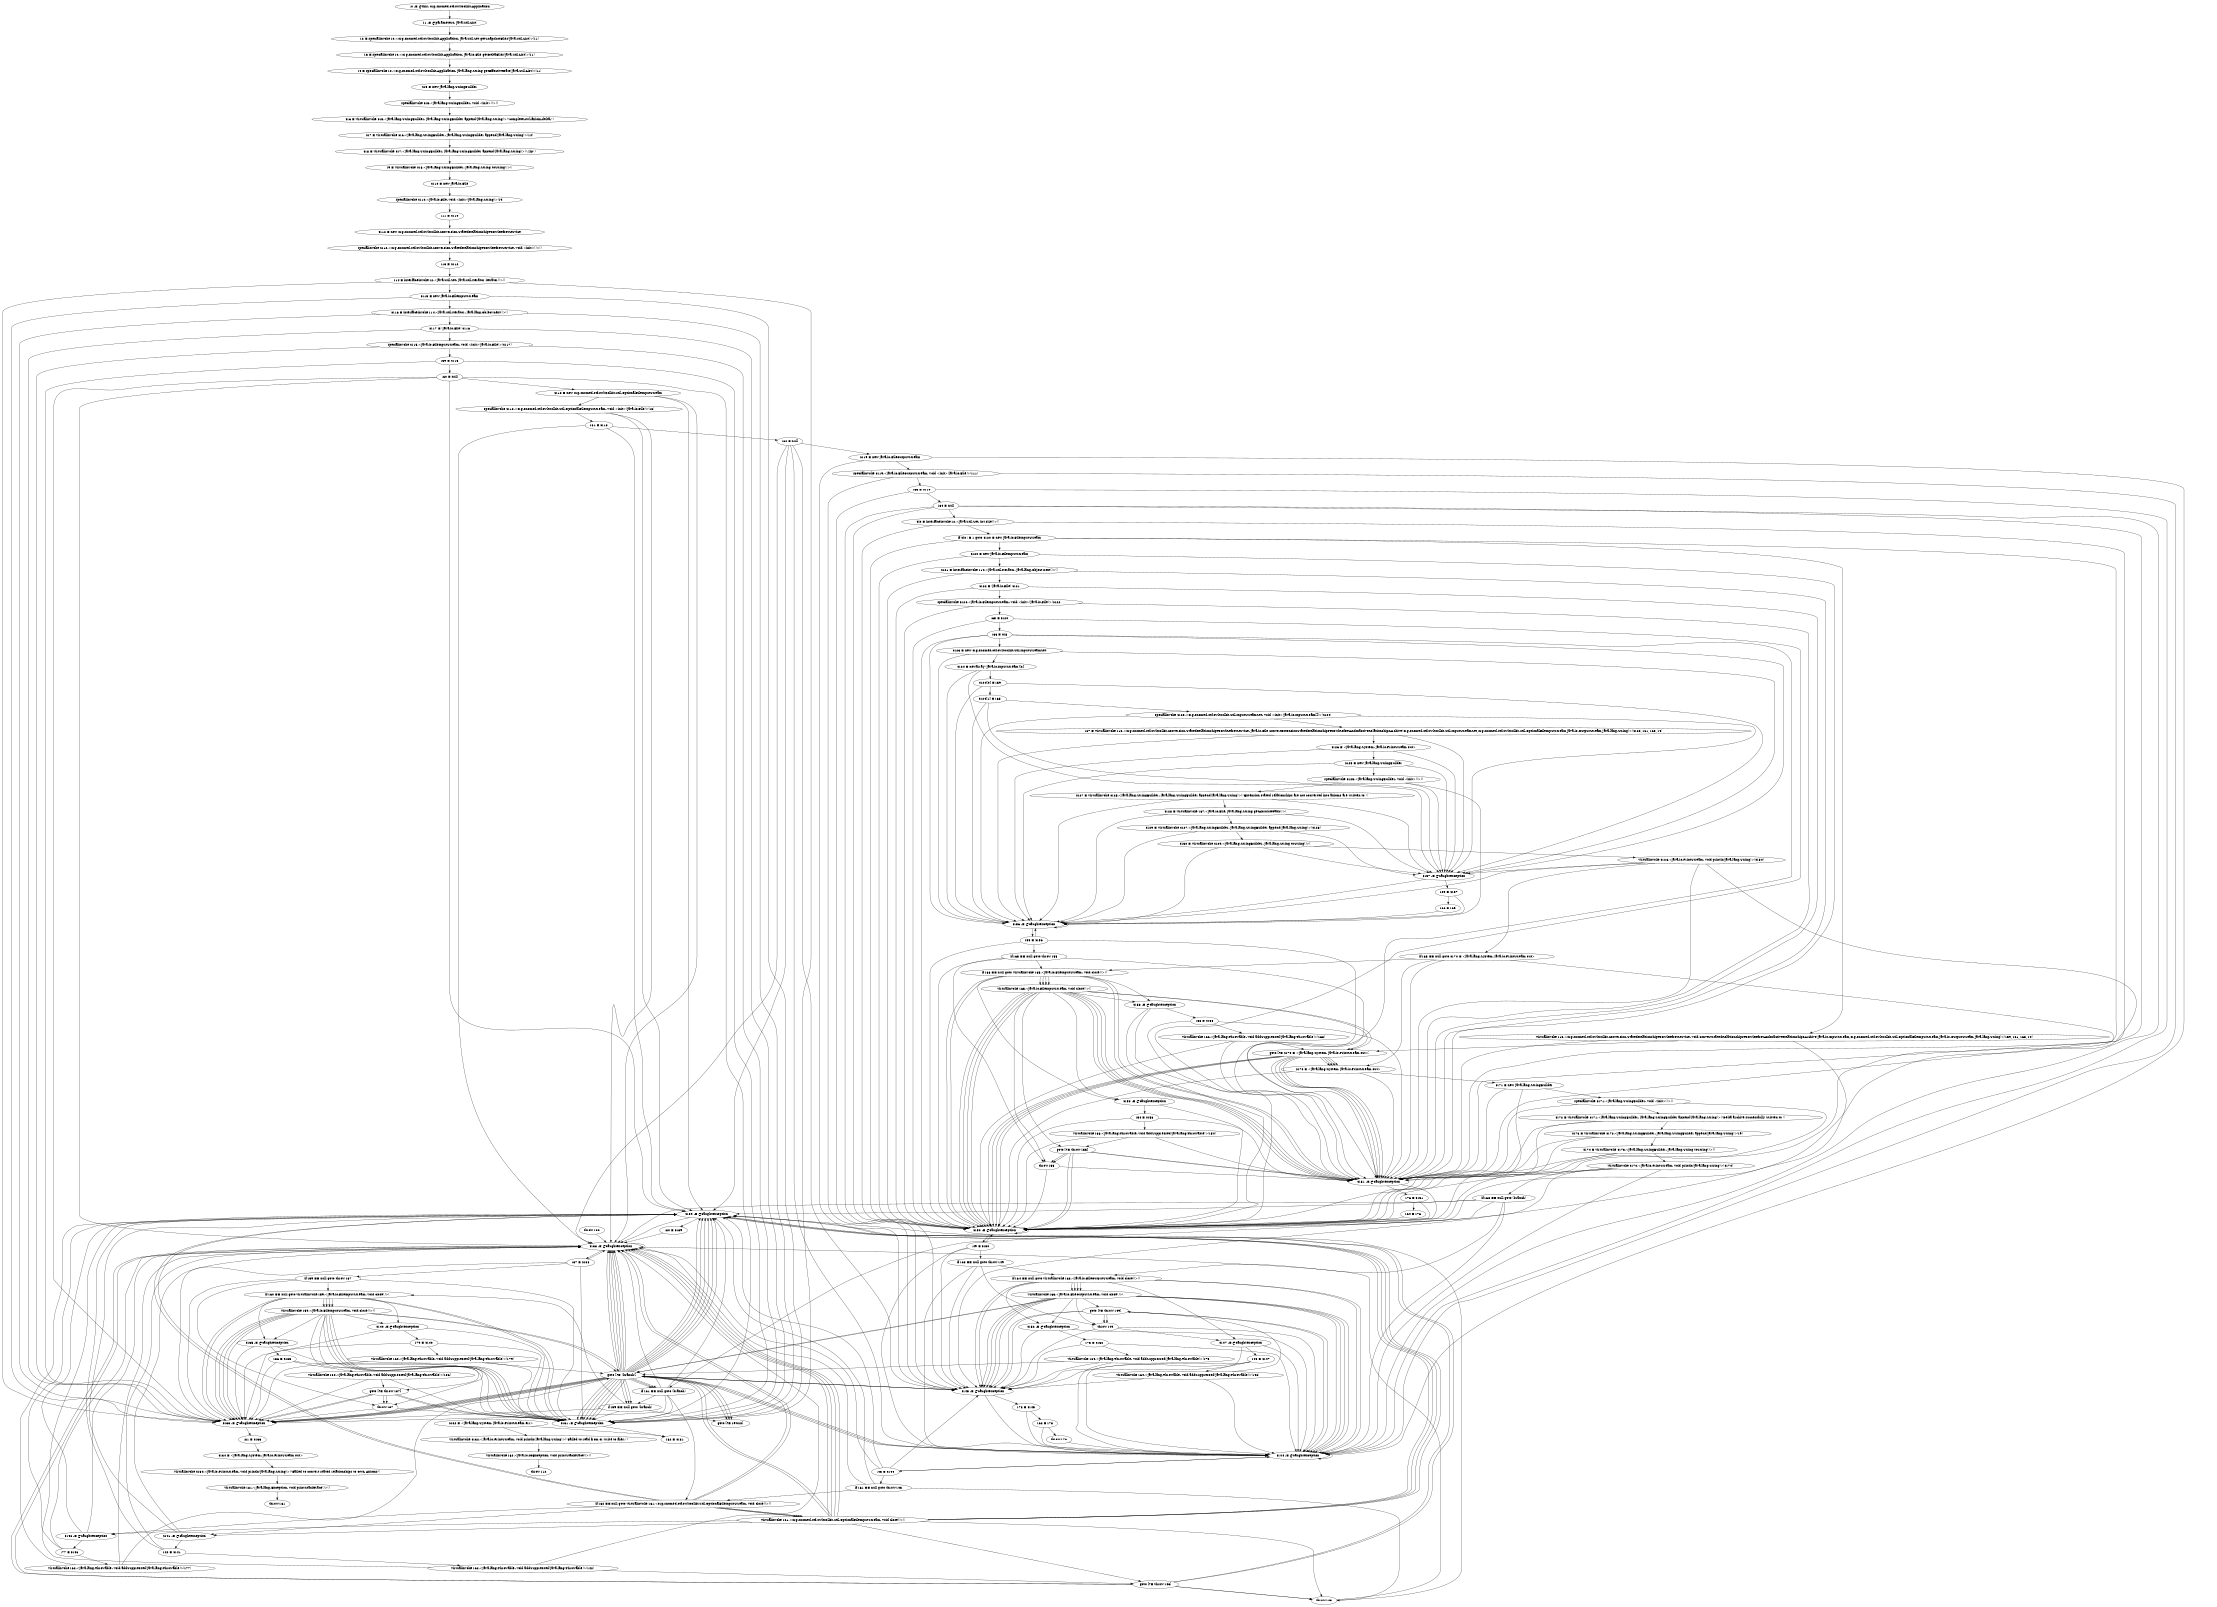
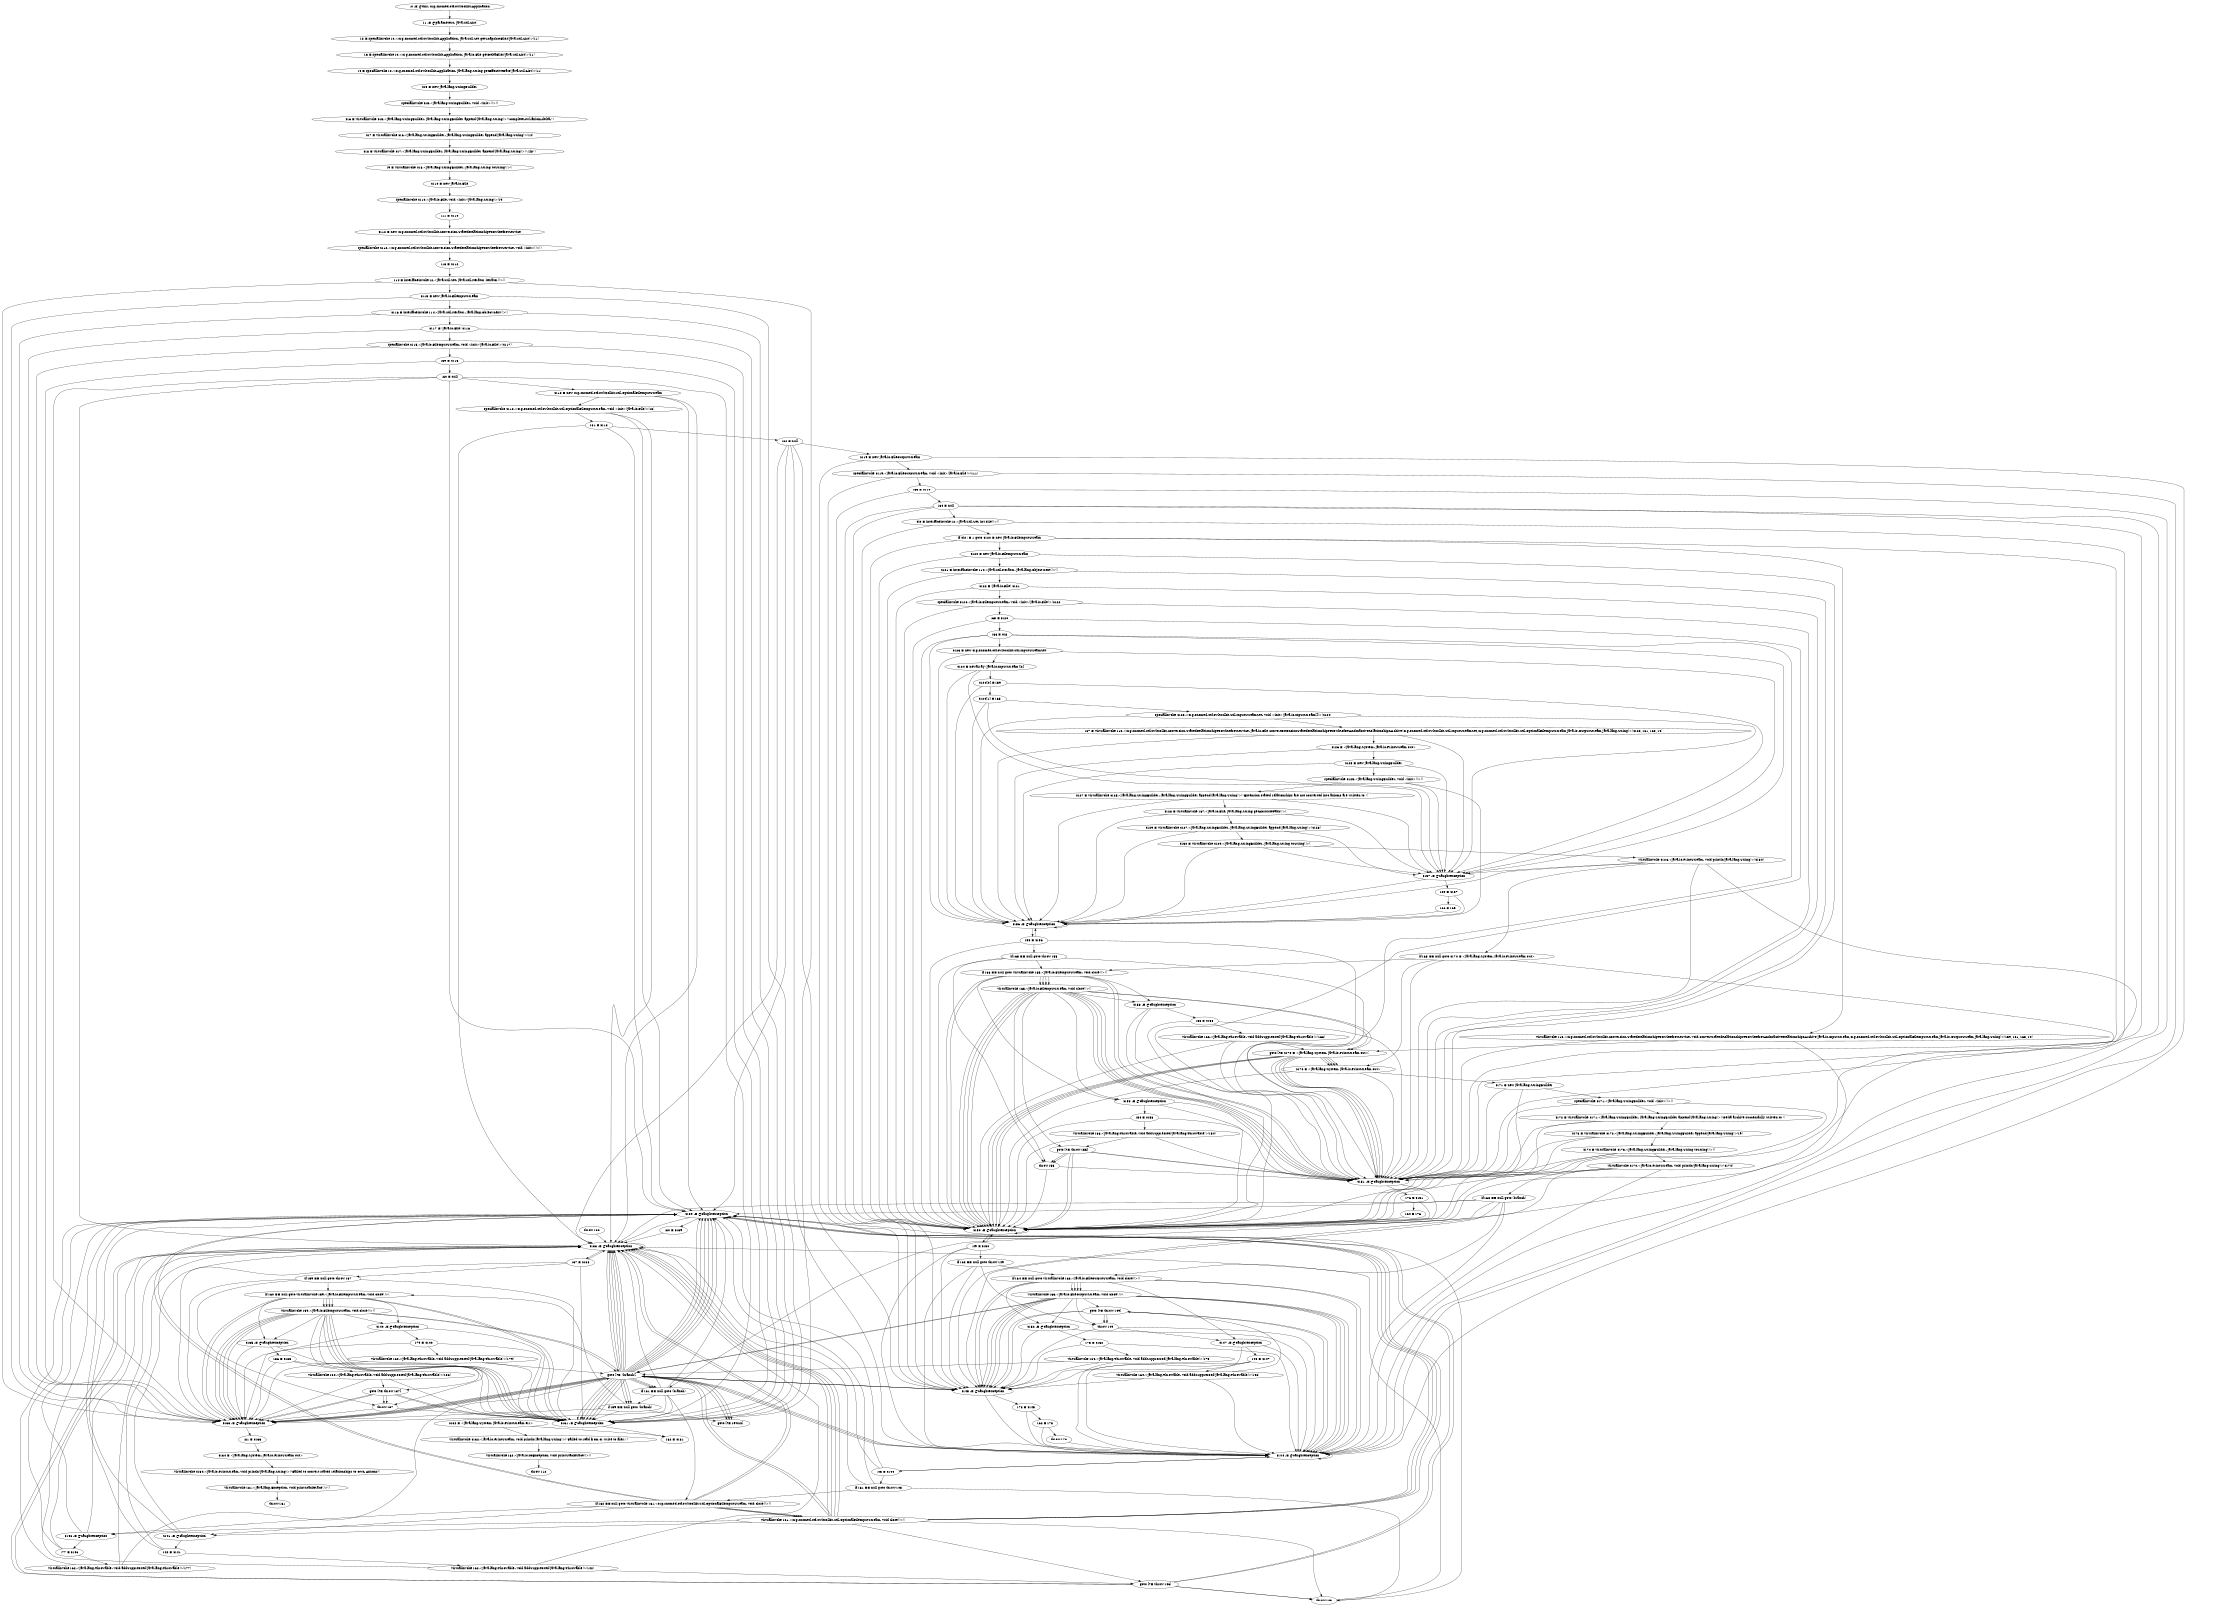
edge "$r26 = <java.lang.System: java.io.PrintStream out>" -> "$r57 := @caughtexception": removed
edge "$r53 := @caughtexception" -> "$r51 := @caughtexception": added
edge "r43 = $r44" -> "$r45 := @caughtexception": now "if r63 == null goto (branch)" -> "$r45 := @caughtexception"
